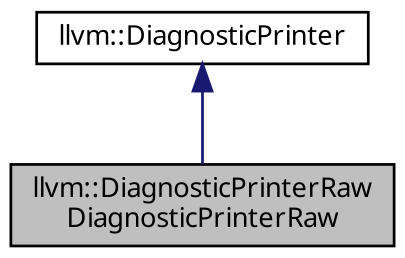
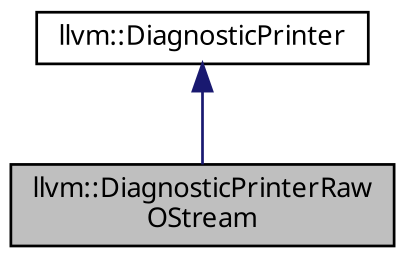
node "llvm::DiagnosticPrinterRaw DiagnosticPrinterRaw": label "llvm::DiagnosticPrinterRaw DiagnosticPrinterRaw" -> "llvm::DiagnosticPrinterRaw OStream"
